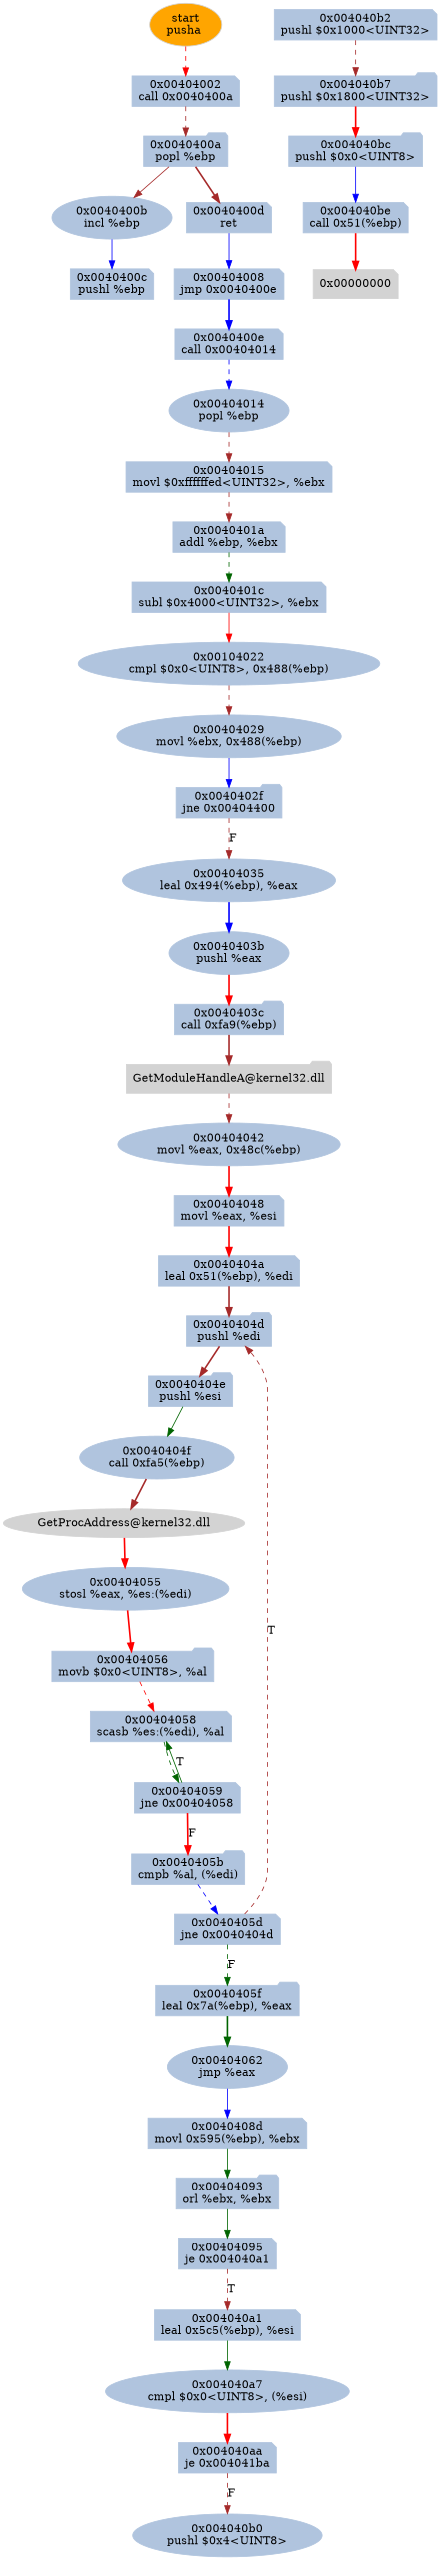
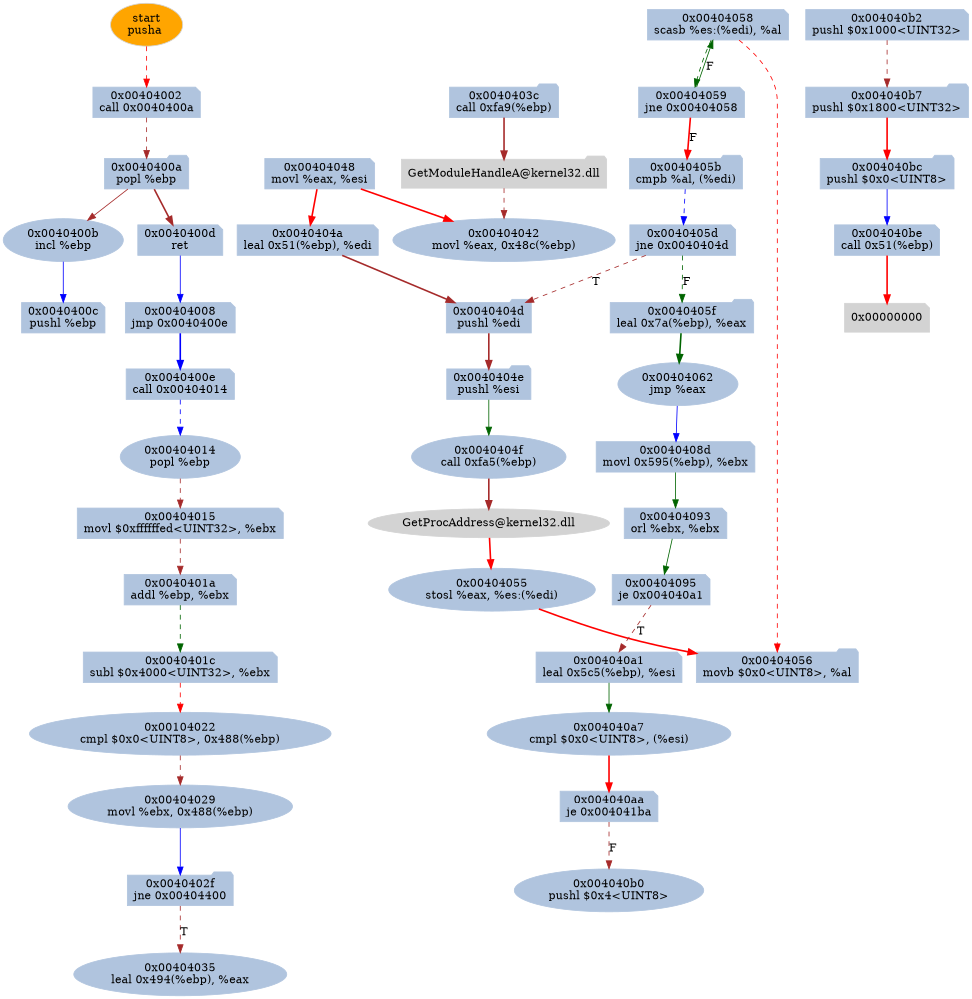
edge "0x0040401c subl $0x4000<UINT32>, %ebx" -> "0x00104022 cmpl $0x0<UINT8>, 0x488(%ebp)": style solid -> dashed
edge "0x0040402f jne 0x00404400" -> "0x00404035 leal 0x494(%ebp), %eax": label "F" -> "T"
node "0x0040403b pushl %eax": removed
edge "0x00404042 movl %eax, 0x48c(%ebp)" -> "0x00404048 movl %eax, %esi": reversed
edge "0x00404056 movb $0x0<UINT8>, %al" -> "0x00404058 scasb %es:(%edi), %al": reversed
edge "0x00404059 jne 0x00404058" -> "0x00404058 scasb %es:(%edi), %al": label "T" -> "F"
node "0x00404093 orl %ebx, %ebx": shape folder -> note
